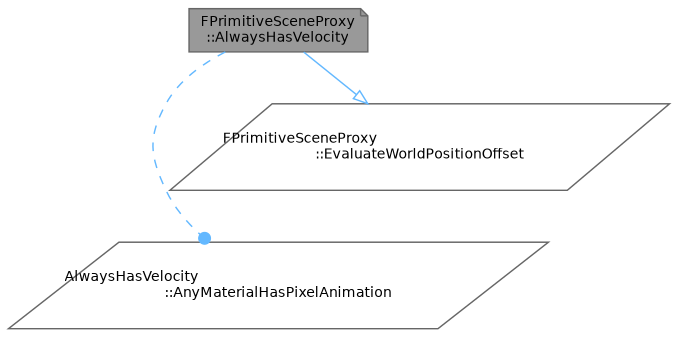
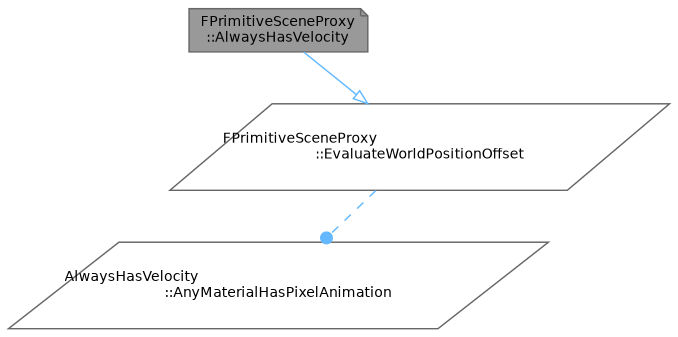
edge "FPrimitiveSceneProxy ::AlwaysHasVelocity" -> "AlwaysHasVelocity ::AnyMaterialHasPixelAnimation": now "FPrimitiveSceneProxy ::EvaluateWorldPositionOffset" -> "AlwaysHasVelocity ::AnyMaterialHasPixelAnimation"
